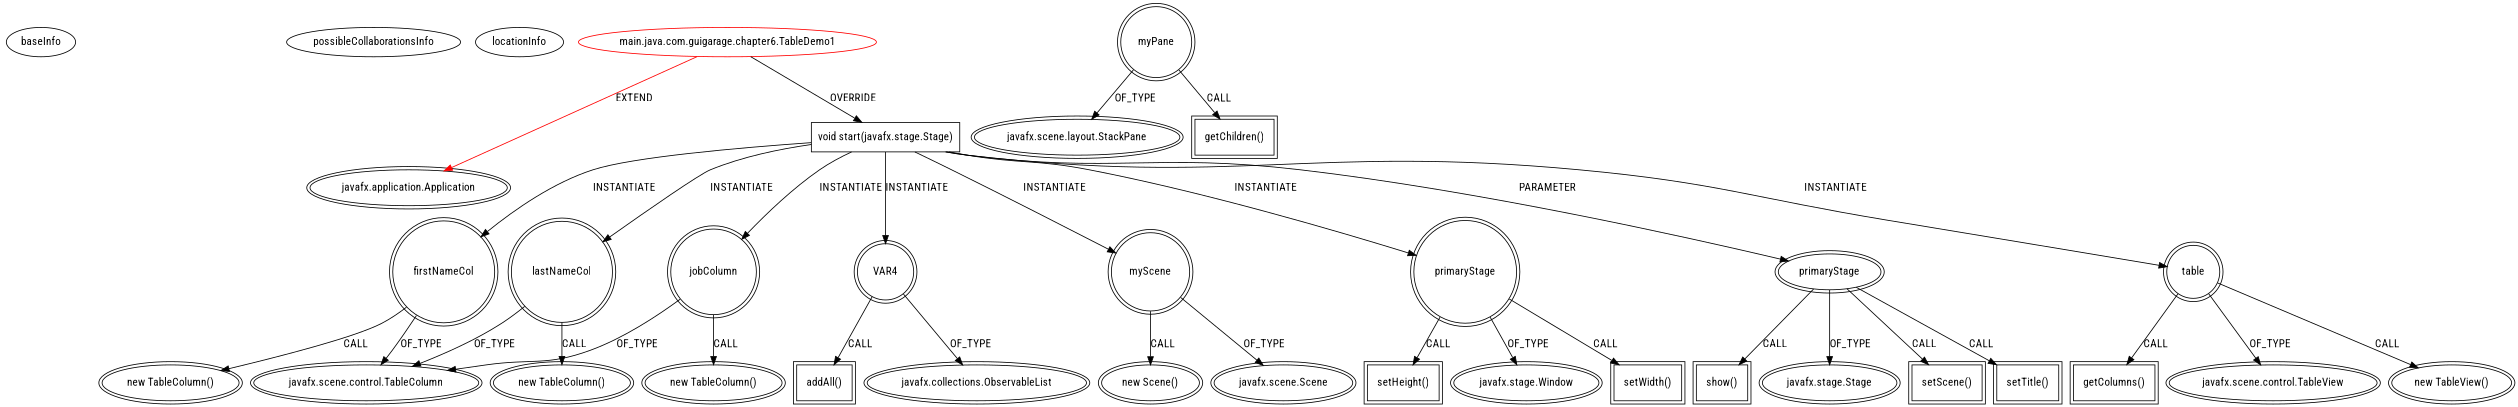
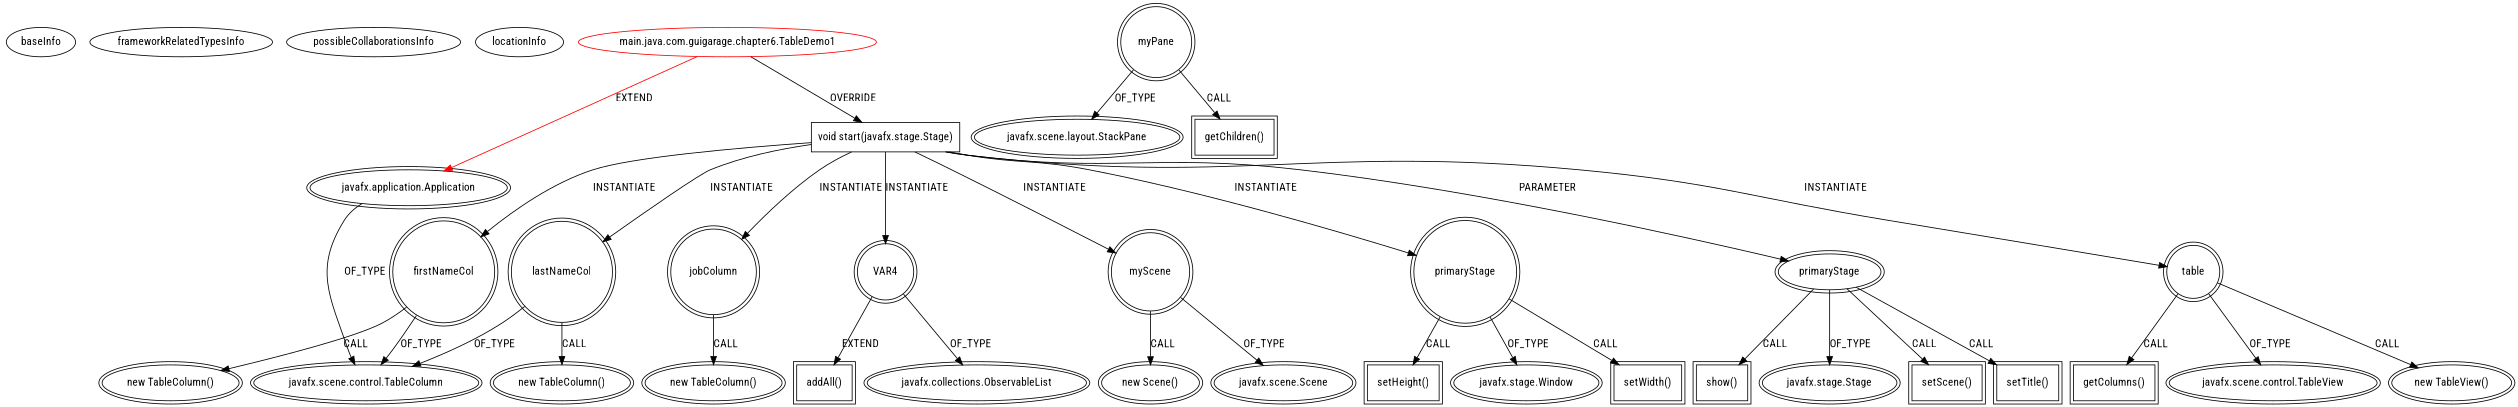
node "frameworkRelatedTypesInfo": added
edge "VAR4" -> "addAll()": label "CALL" -> "EXTEND"
edge "jobColumn" -> "javafx.scene.control.TableColumn": now "javafx.application.Application" -> "javafx.scene.control.TableColumn"
